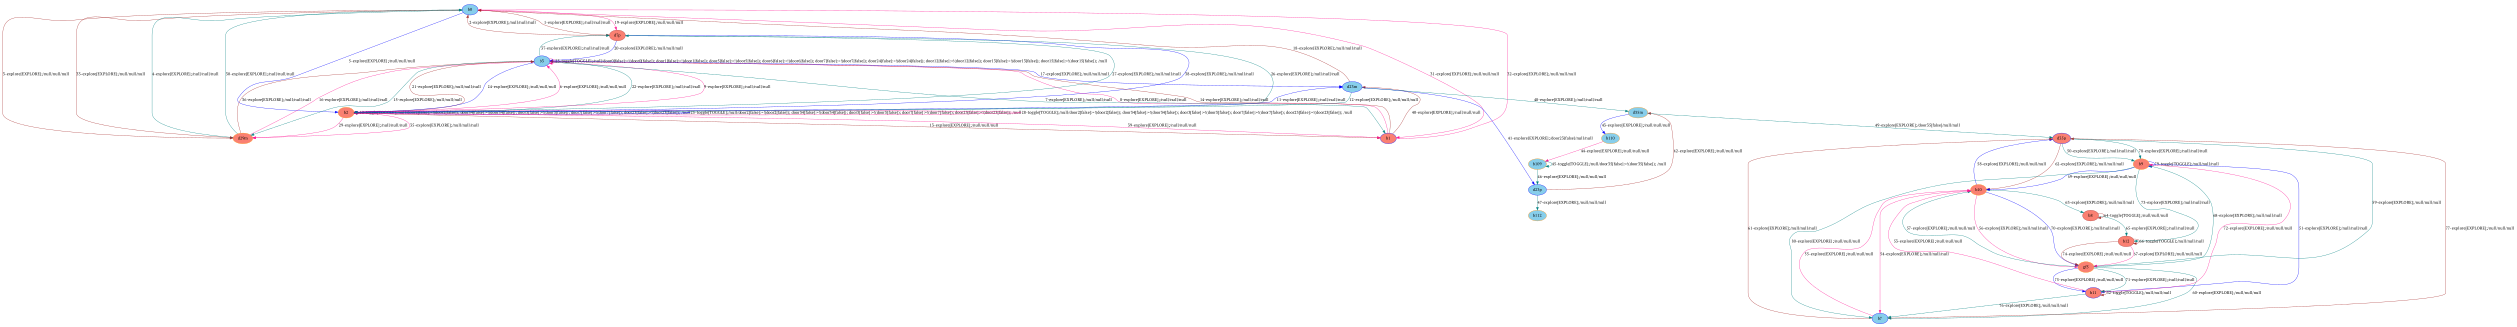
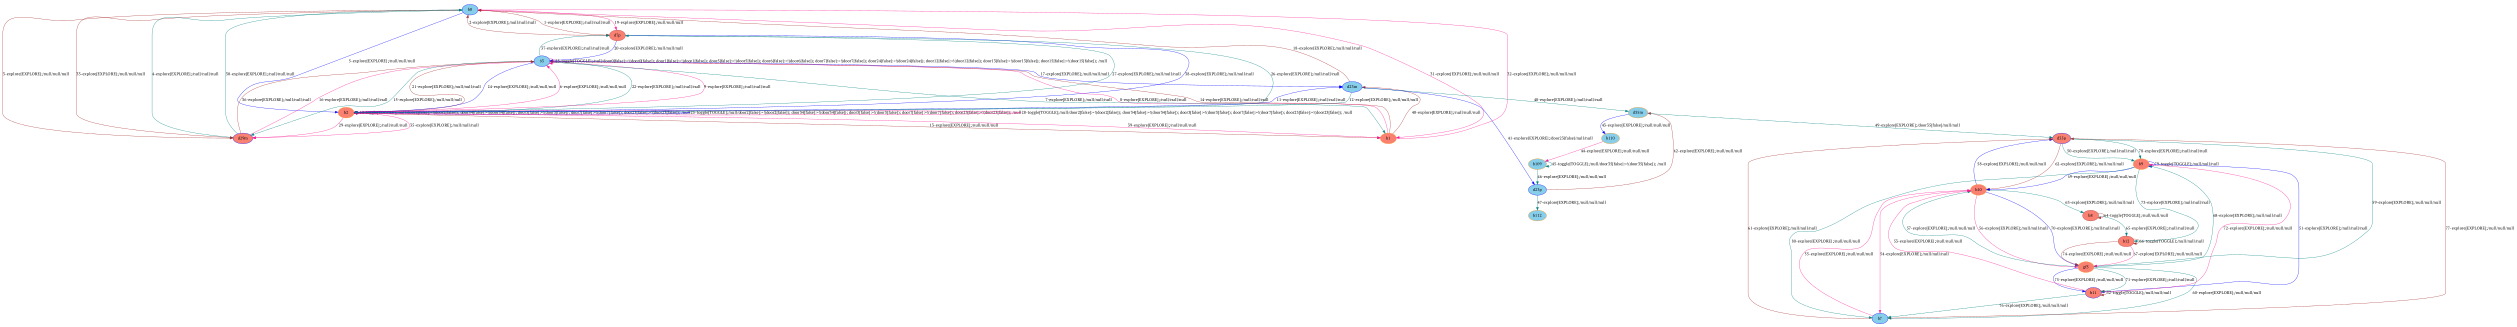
node "d29m": color darkorange -> blue
node "b1": color blue -> darkorange
